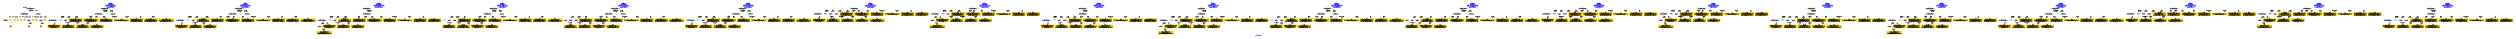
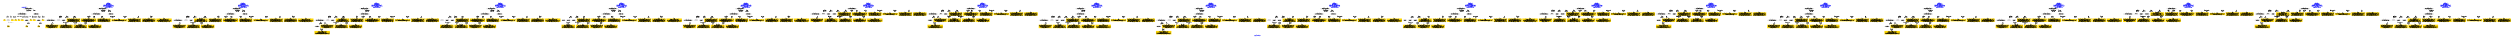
node "dateCreated": label "dateCreated" -> "title"
